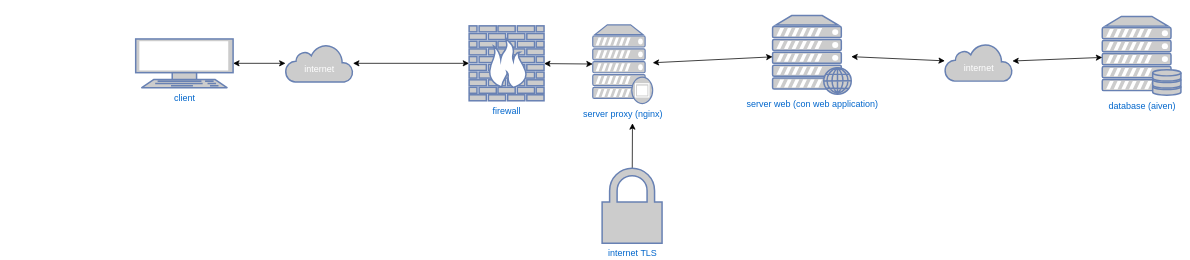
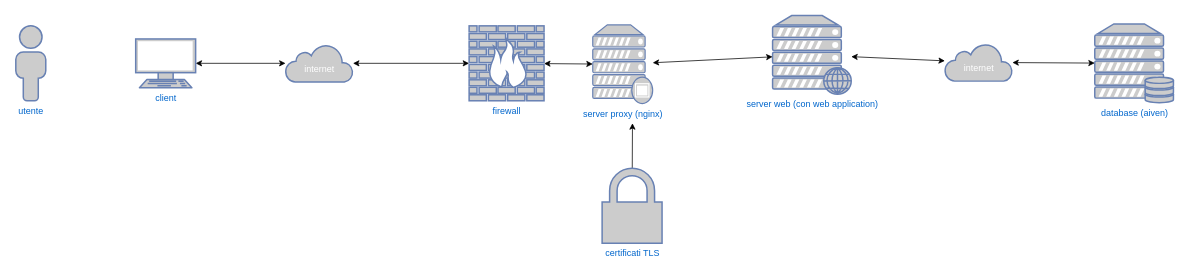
node "database (aiven)": moved (1142, 56) -> (1135, 63)
node "utente": added
node "client": size 98x49 -> 60x49
node "internet TLS": label "internet TLS" -> "certificati TLS"
